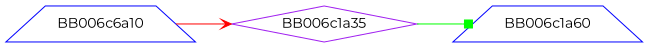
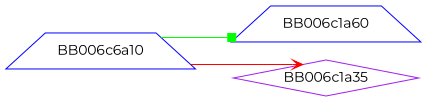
edge "BB006c1a35" -> "BB006c1a60": now "BB006c6a10" -> "BB006c1a60"
